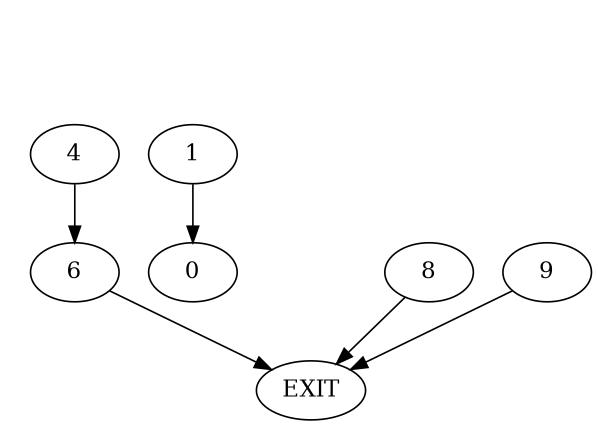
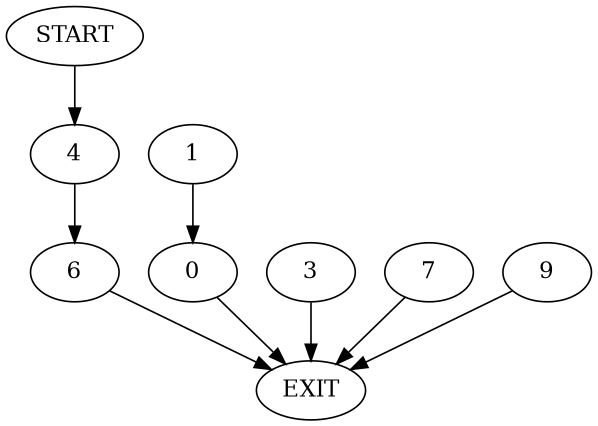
node "START": added
node "3": added
node "8": label "8" -> "7"
edge "0" -> "EXIT": added
